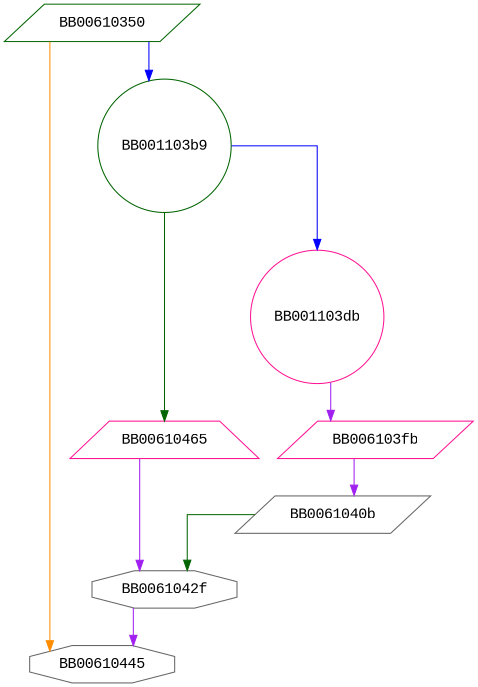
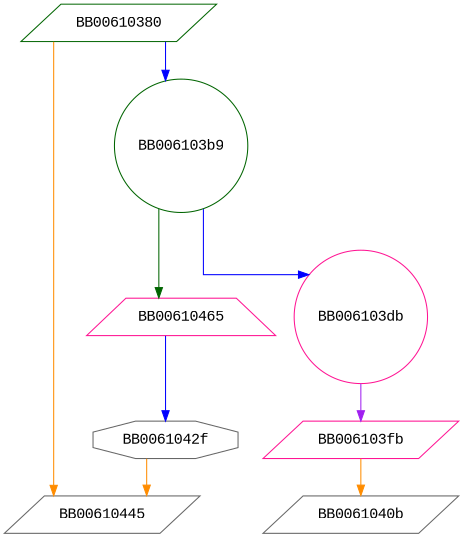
node "BB00610350": label "BB00610350" -> "BB00610380"
node "BB001103b9": label "BB001103b9" -> "BB006103b9"
node "BB001103db": label "BB001103db" -> "BB006103db"
edge "BB006103fb" -> "BB0061040b": color purple -> darkorange
edge "BB00610465" -> "BB0061042f": color purple -> blue
edge "BB0061040b" -> "BB0061042f": removed
edge "BB0061042f" -> "BB00610445": color purple -> darkorange
node "BB00610445": shape octagon -> parallelogram
